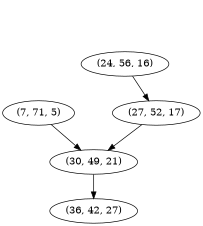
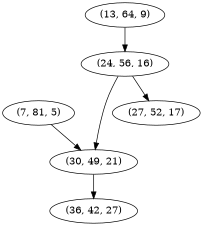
node "(13, 64, 9)": added
node "(7, 71, 5)": label "(7, 71, 5)" -> "(7, 81, 5)"
edge "(27, 52, 17)" -> "(30, 49, 21)": now "(24, 56, 16)" -> "(30, 49, 21)"
